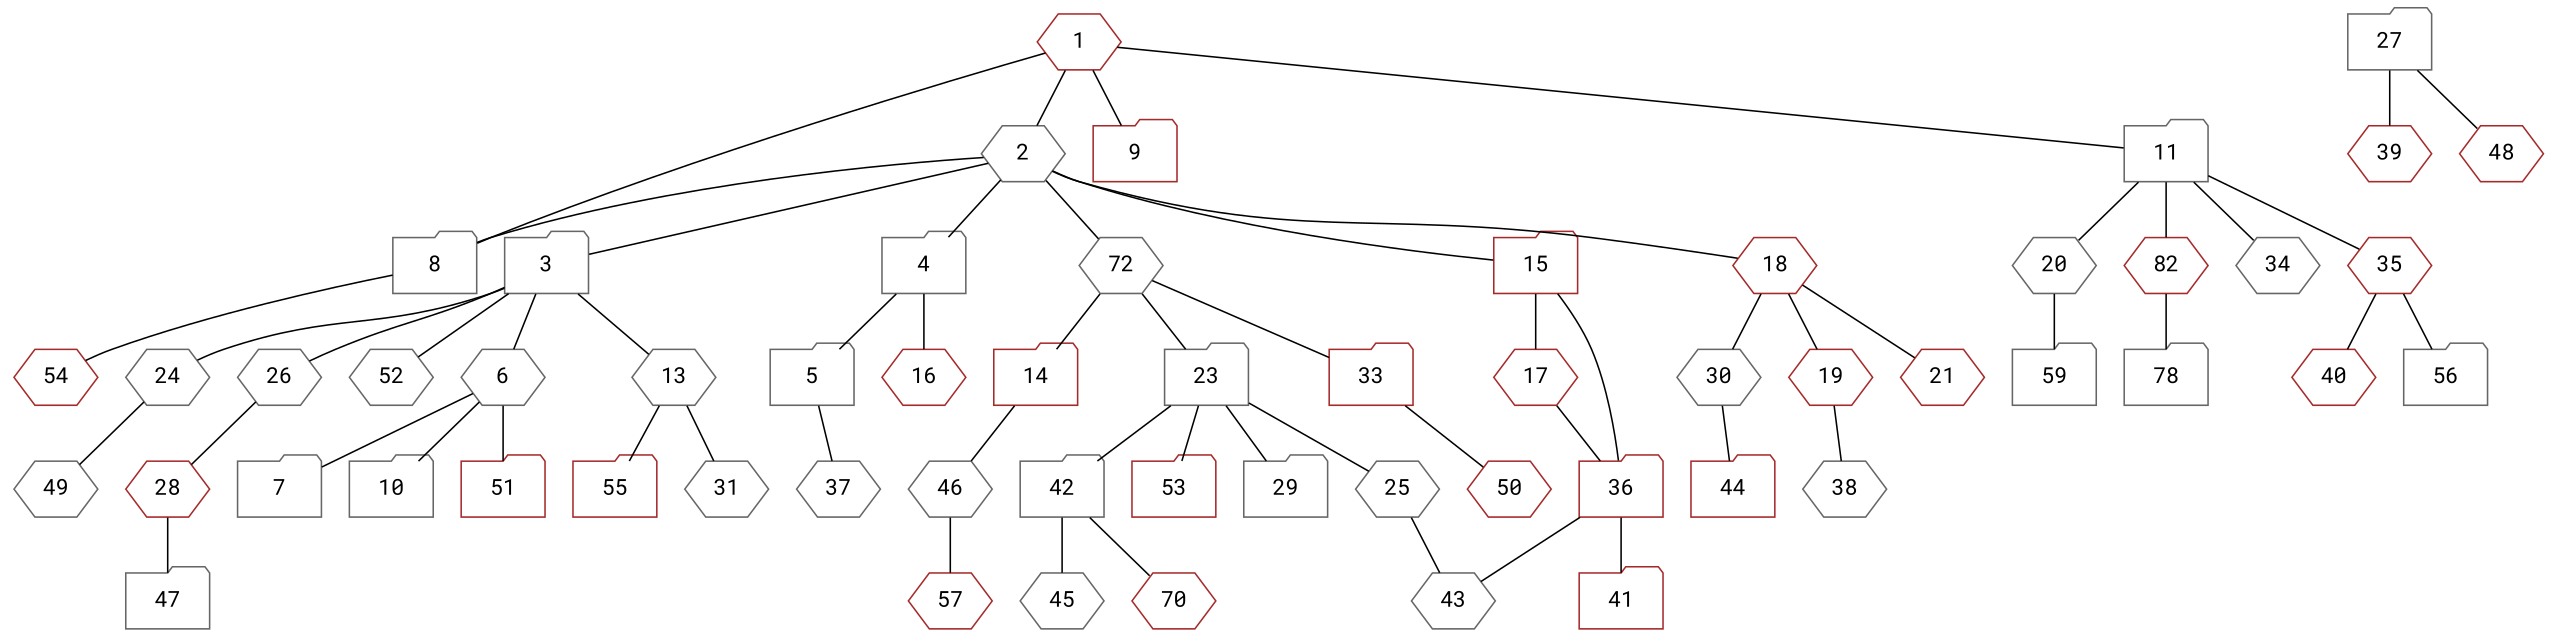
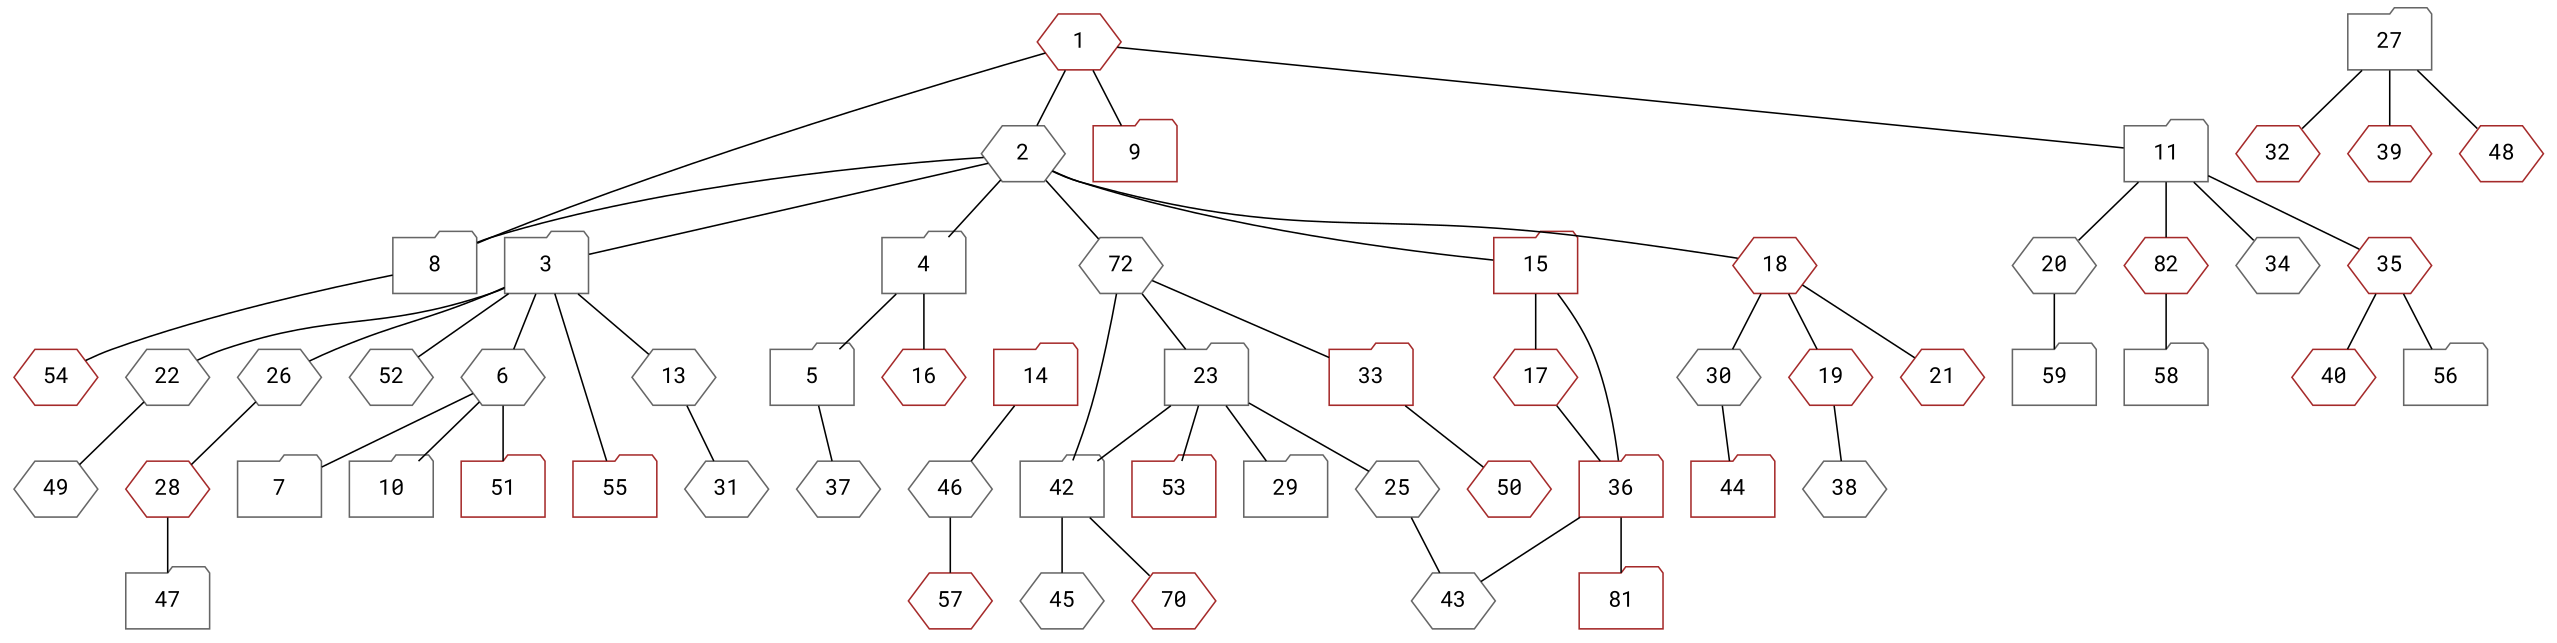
node "32": added
edge "72" -- "14": now "72" -- "42"
node "24": label "24" -> "22"
node "78": label "78" -> "58"
edge "13" -- "55": now "3" -- "55"
node "41": label "41" -> "81"
